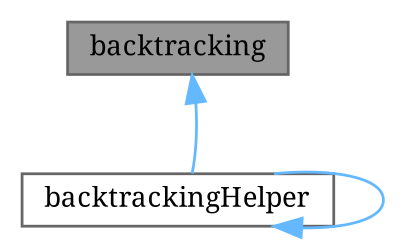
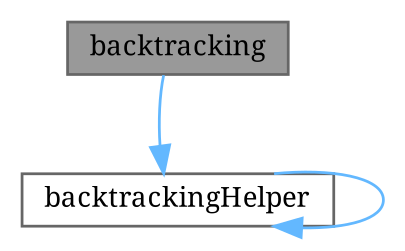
edge "backtrackingHelper" -> "backtracking": reversed
